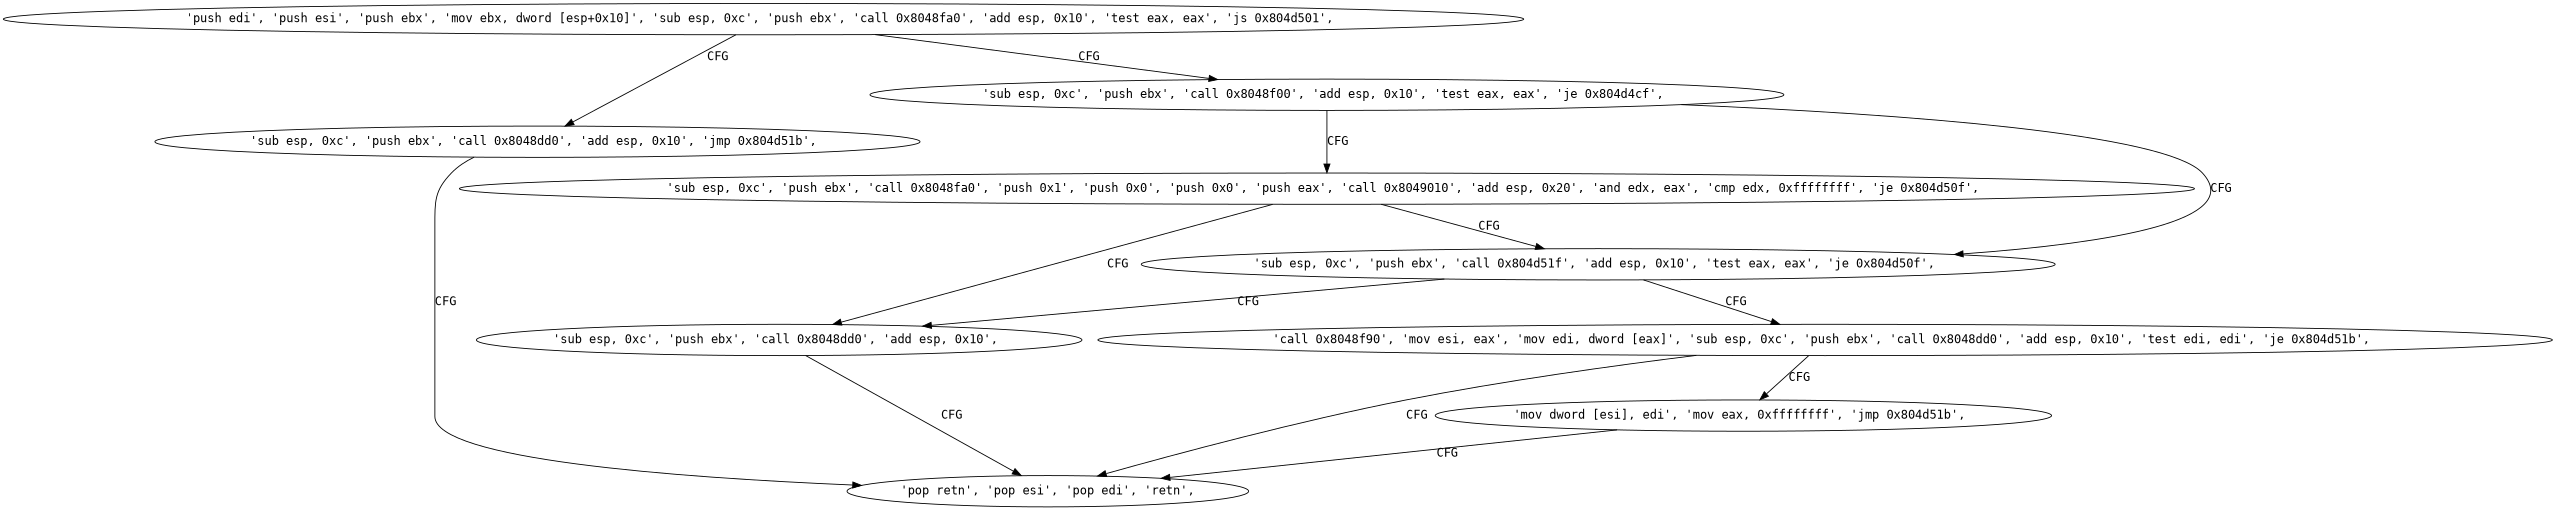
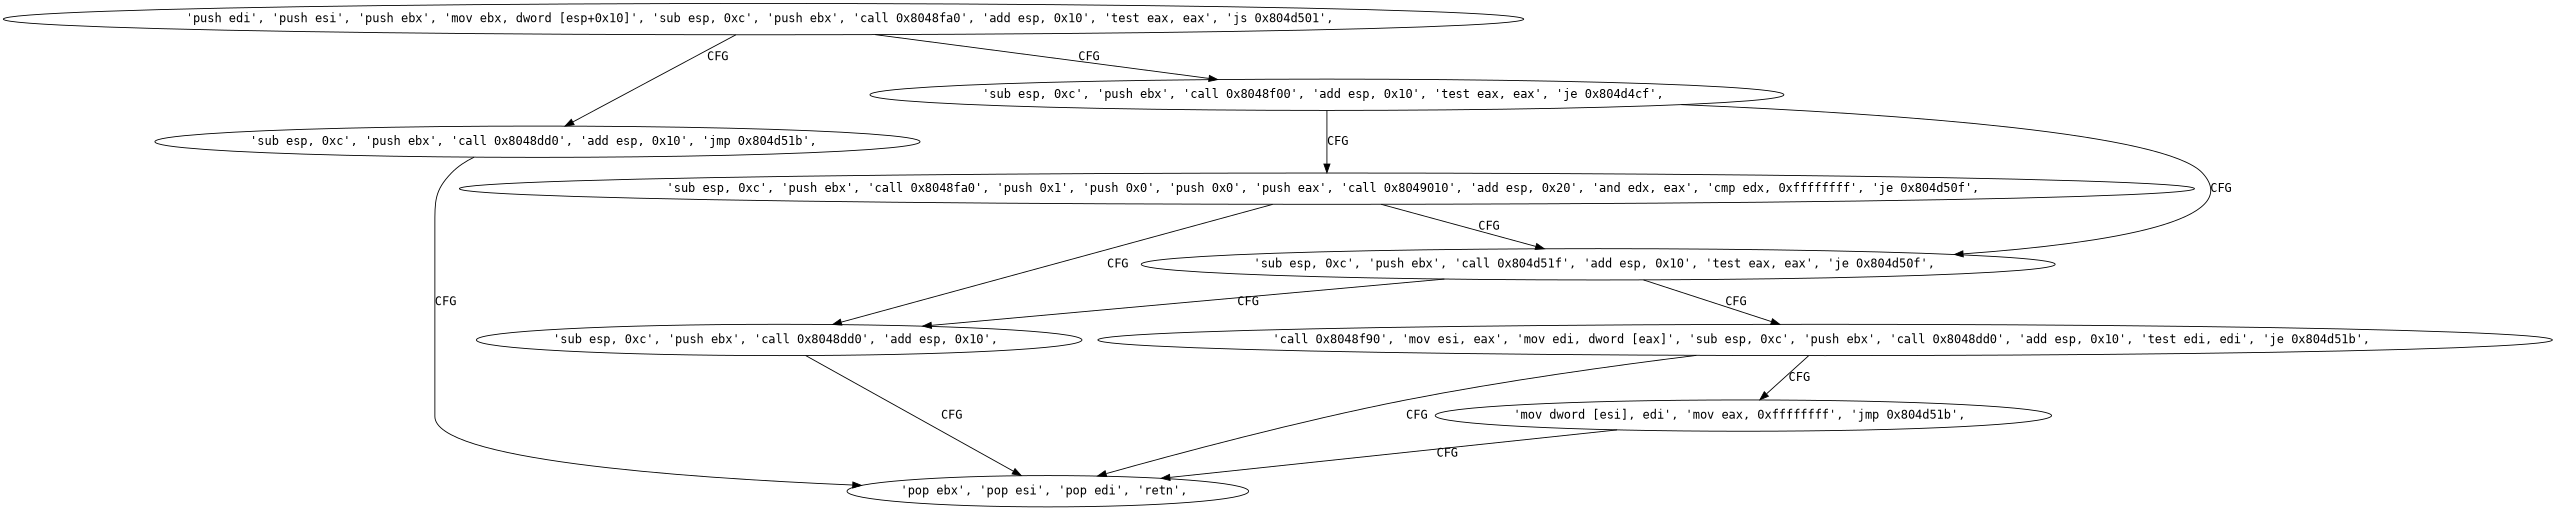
node "'pop retn', 'pop esi', 'pop edi', 'retn',": label "'pop retn', 'pop esi', 'pop edi', 'retn'," -> "'pop ebx', 'pop esi', 'pop edi', 'retn',"
